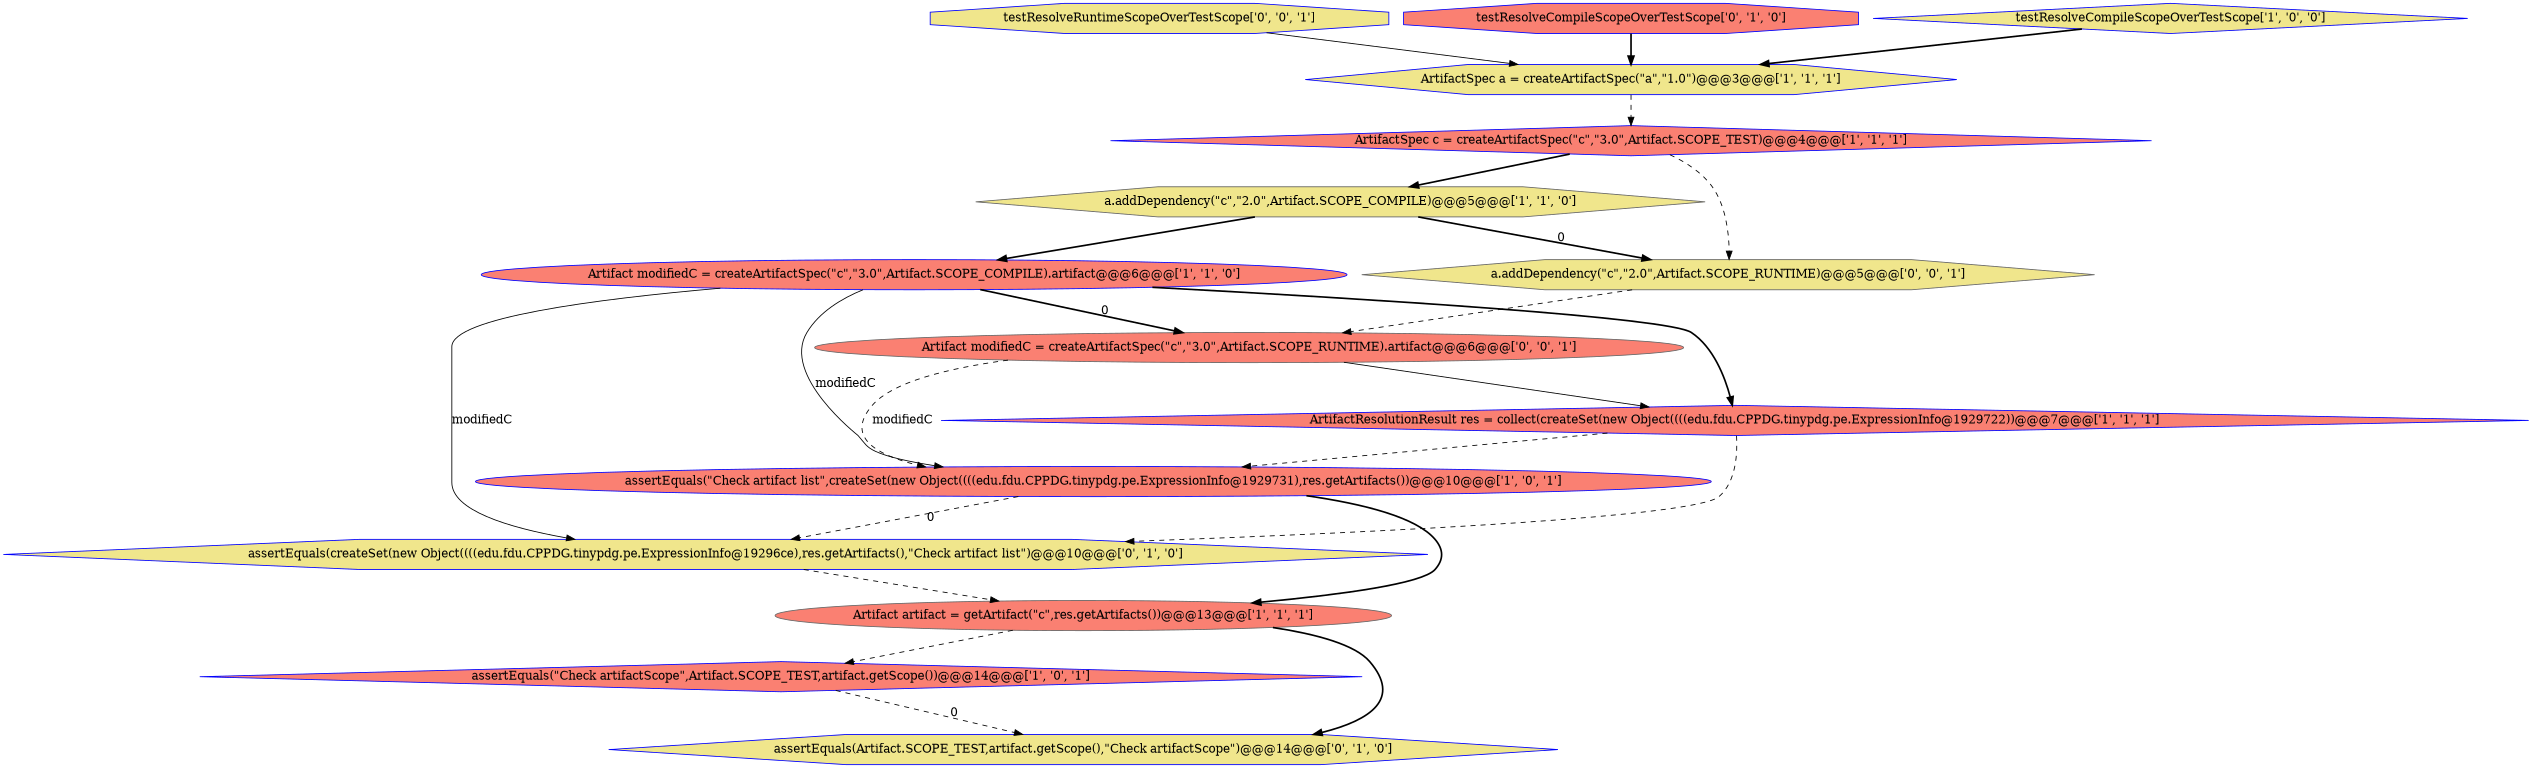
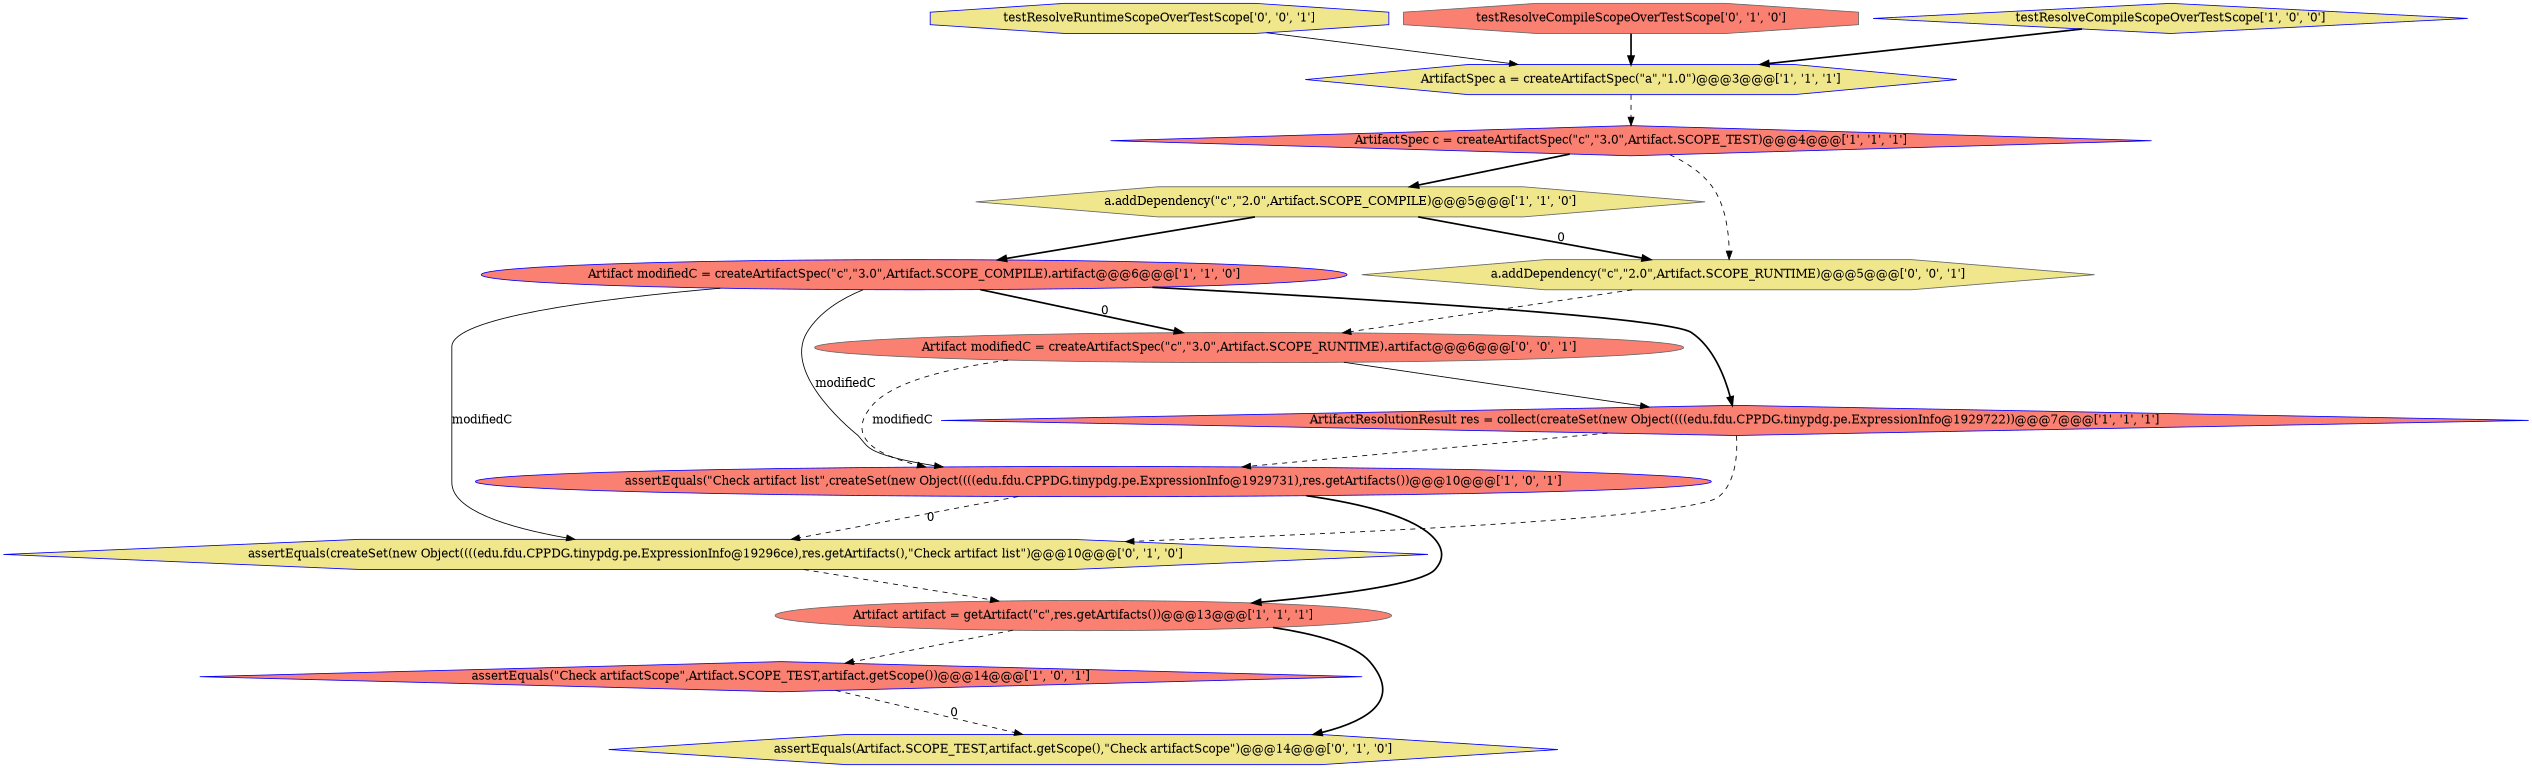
node "testResolveCompileScopeOverTestScope['0', '1', '0']": color blue -> gray40
